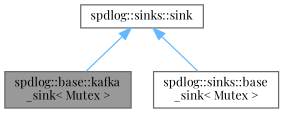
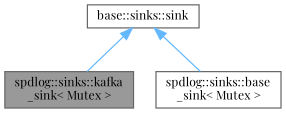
node "spdlog::sinks::sink": label "spdlog::sinks::sink" -> "base::sinks::sink"
node "spdlog::base::kafka _sink< Mutex >": label "spdlog::base::kafka _sink< Mutex >" -> "spdlog::sinks::kafka _sink< Mutex >"
